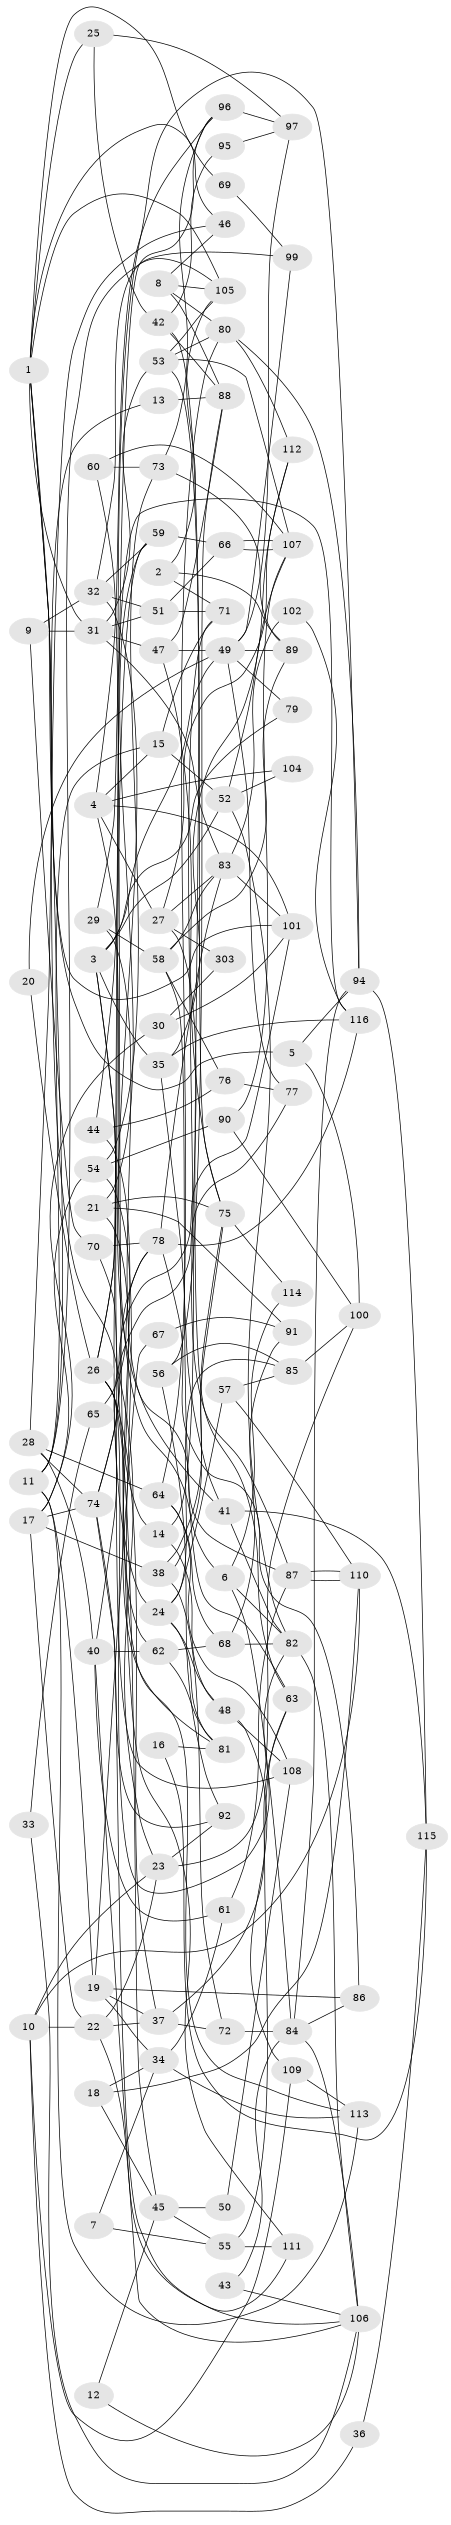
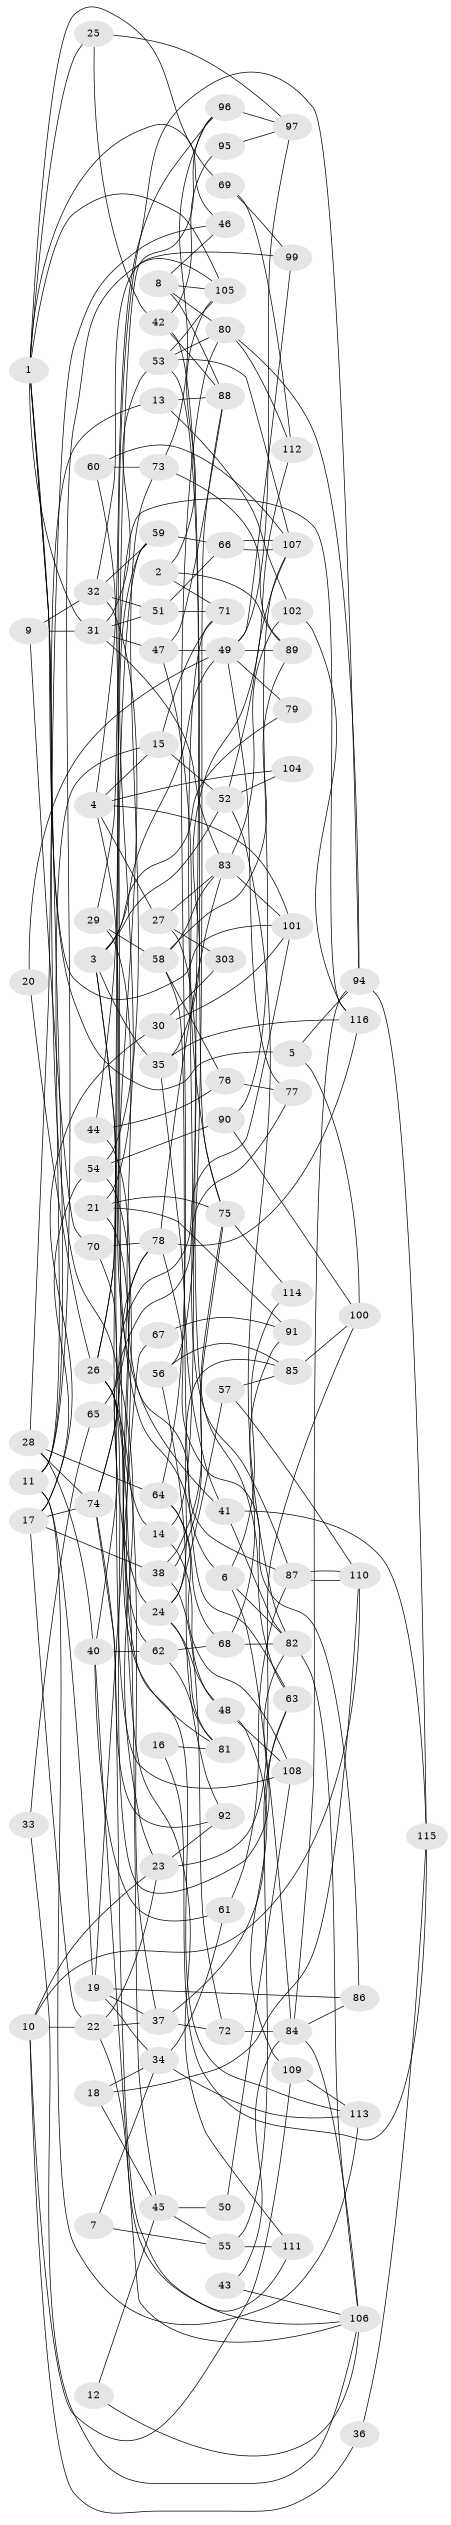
edge "13" -- "102": added
edge "112" -- "27": now "112" -- "69"
